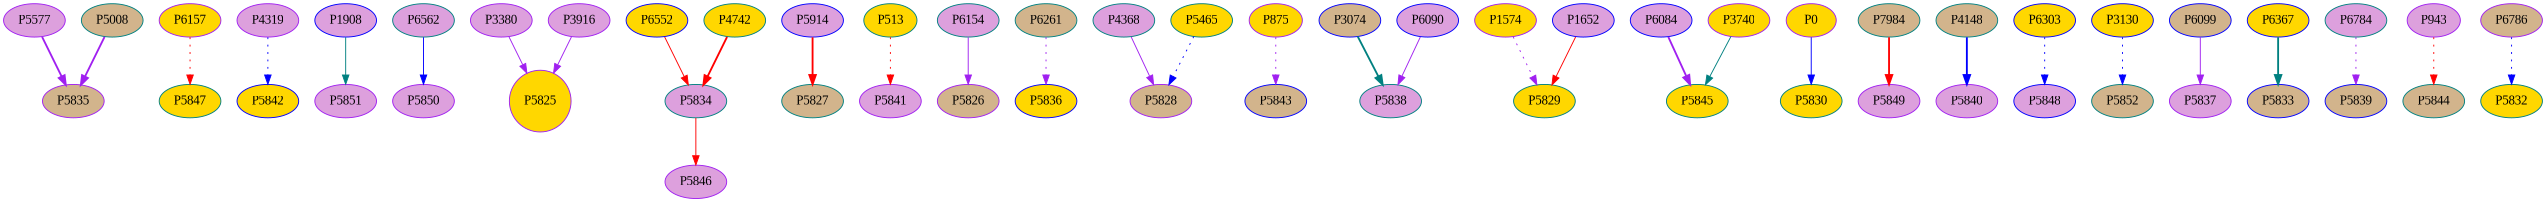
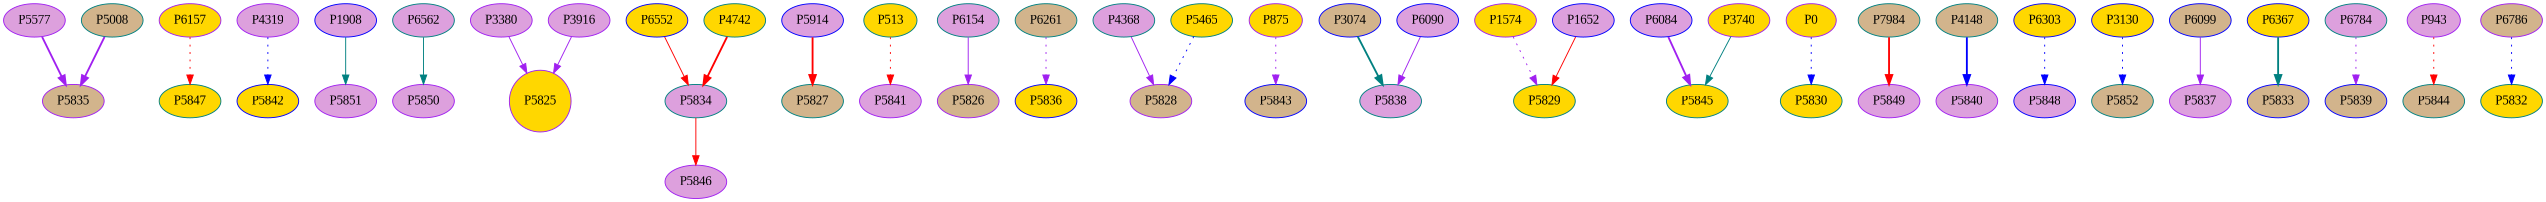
edge "P6562" -> "P5850": color blue -> teal
edge "P0" -> "P5830": style solid -> dotted
